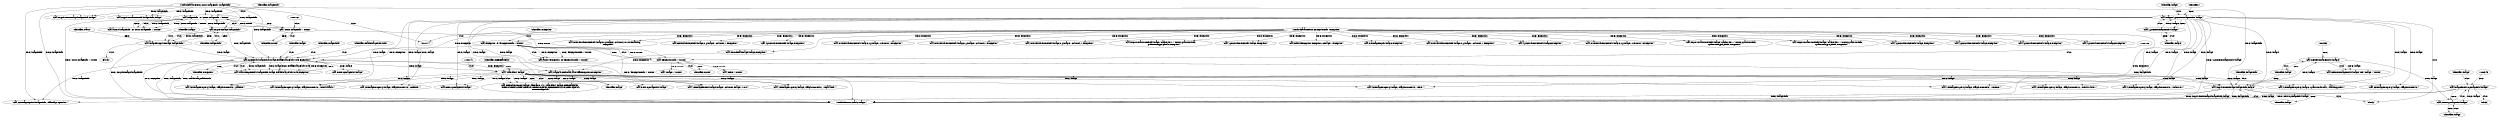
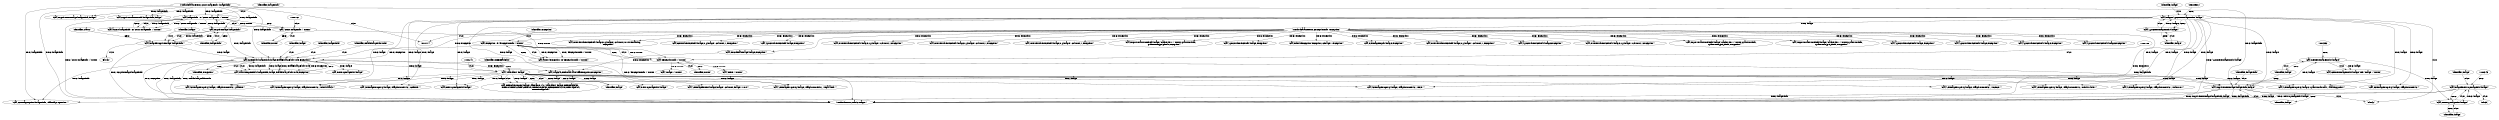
edge "(Call,image=SyncNextImageInList(image))" -> "(Call,SetImageExtent(image,image->columns,image->rows))": now "(Call,image=SyncNextImageInList(image))" -> "(MethodParameterIn,ExceptionInfo *exception)"
edge "(Call,assert(exception != (ExceptionInfo *) NULL))" -> "(Call,exception != (ExceptionInfo *) NULL)": added, label "CFG:"
